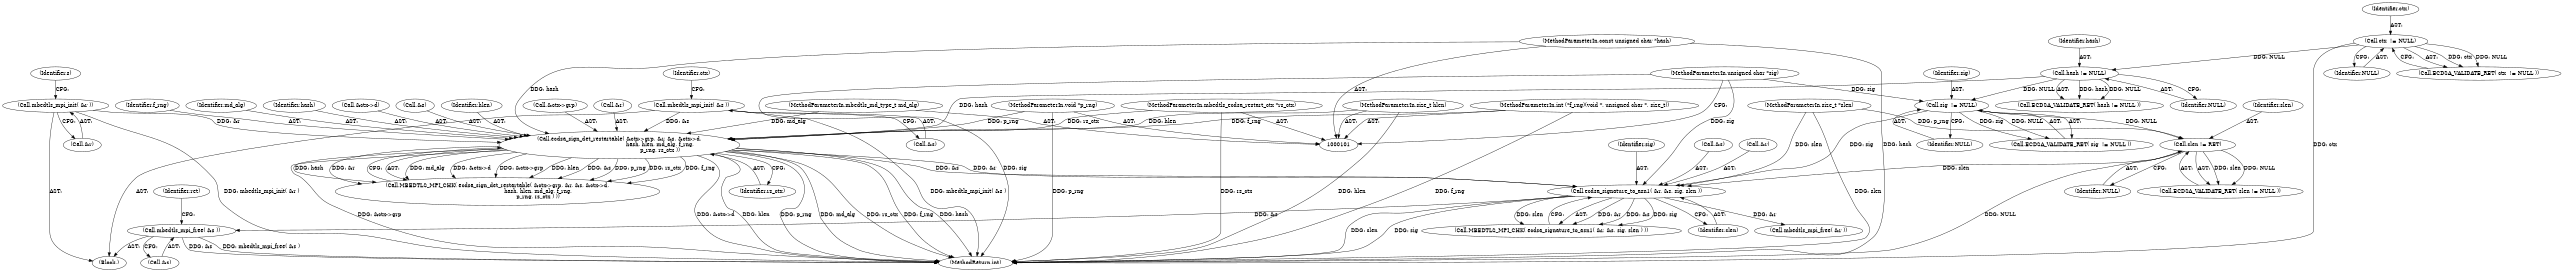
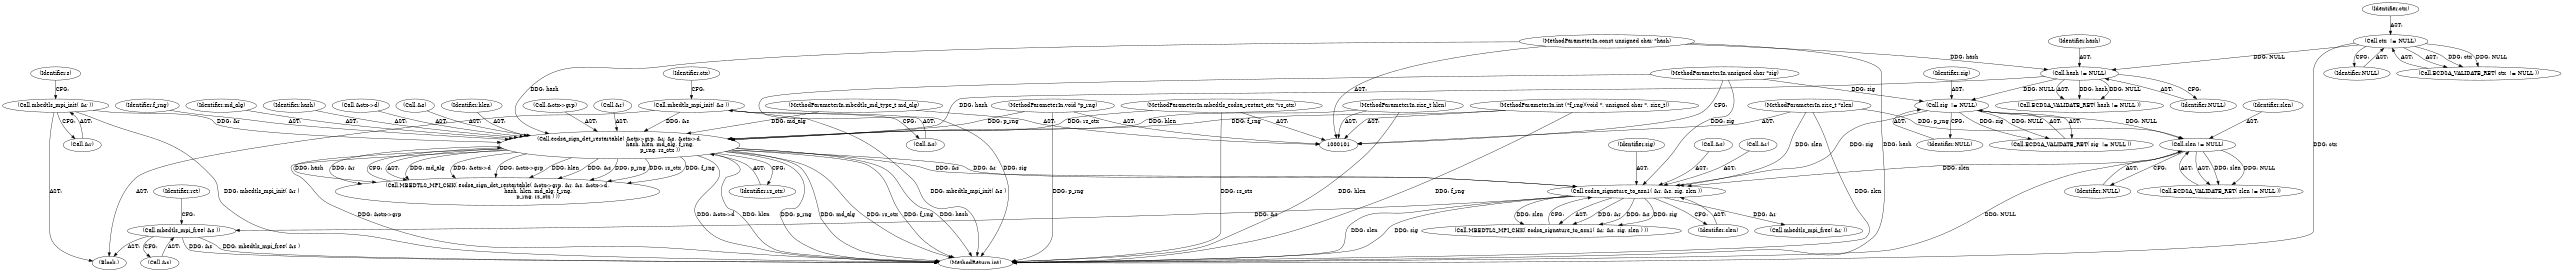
edge "(MethodParameterIn,const unsigned char *hash)" -> "(Call,hash != NULL)": added, label "DDG: hash"
edge "(Call,ECDSA_VALIDATE_RET( ctx  != NULL ))" -> "(Call,ctx  != NULL)": label "CFG: " -> "AST: "
edge "(MethodParameterIn,size_t *slen)" -> "1000101": added, label "AST:"
node "(Call,slen != RET)": label "(Call,slen != RET)" -> "(Call,slen != NULL)"
